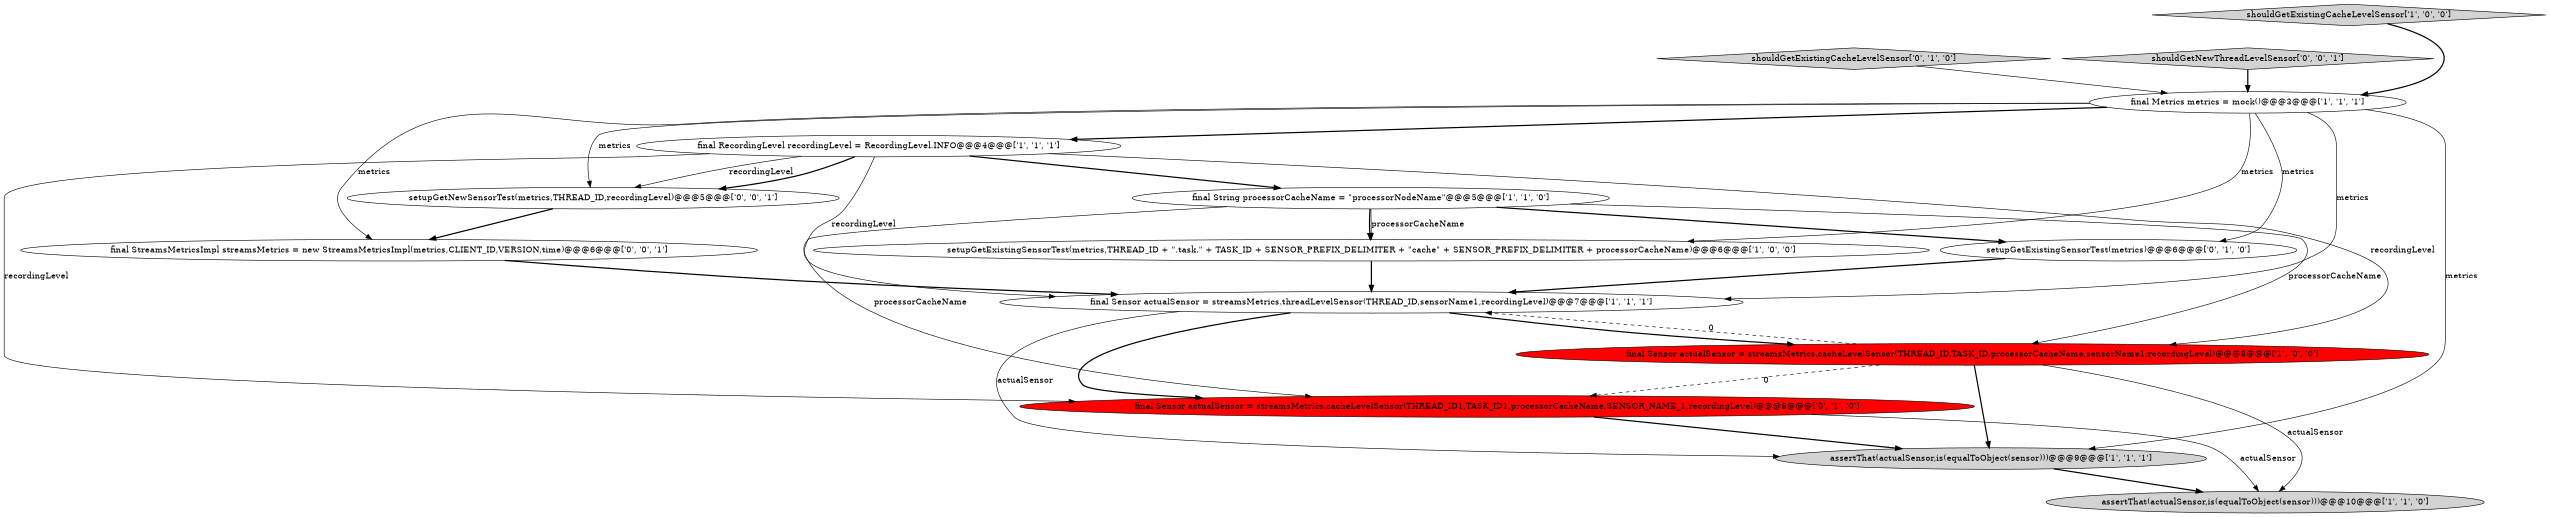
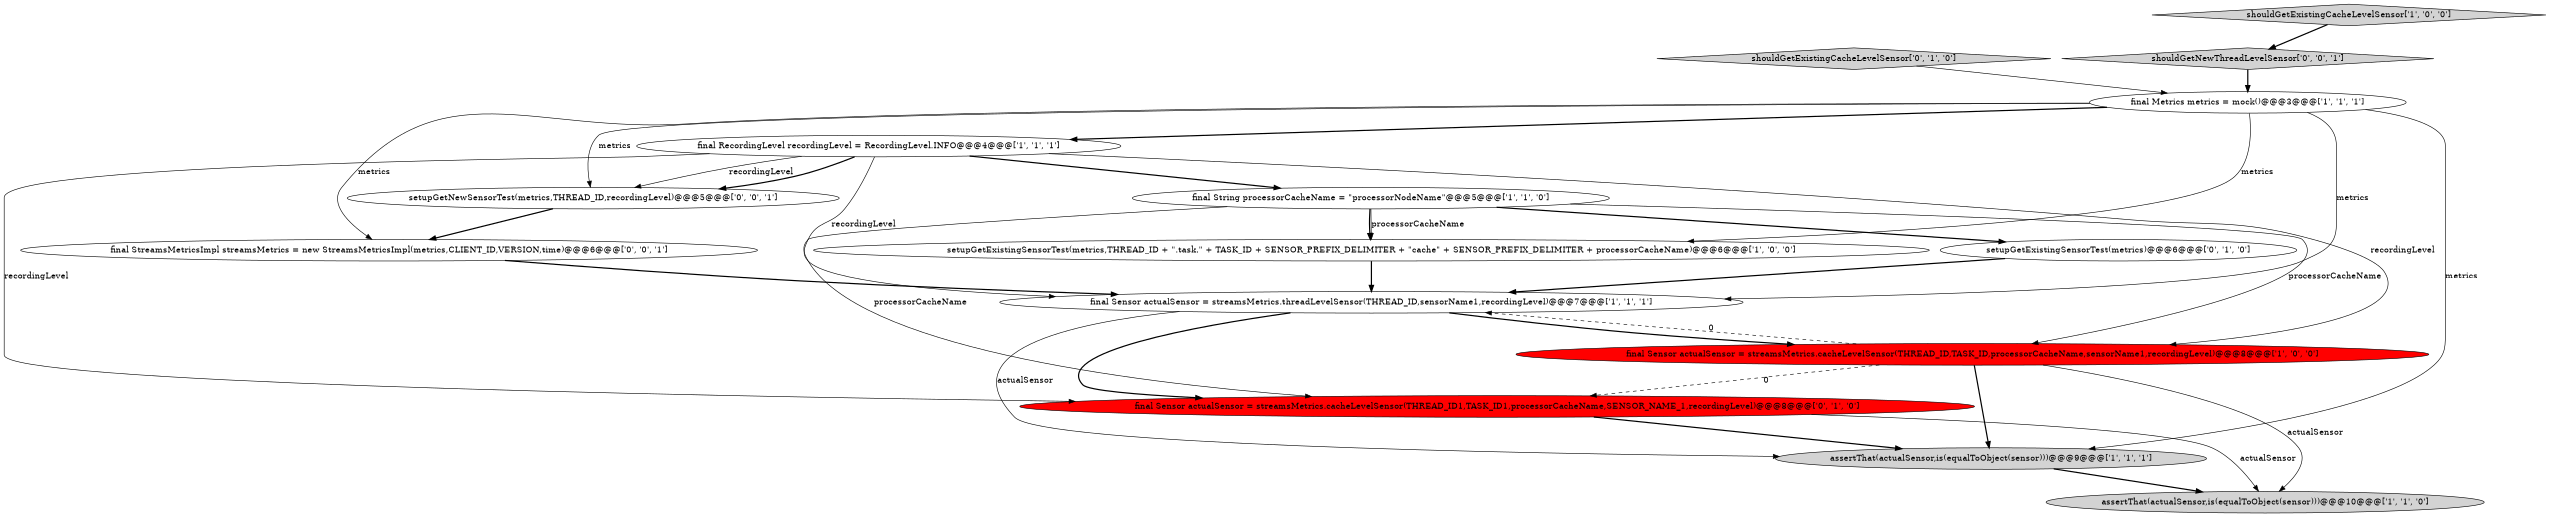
edge "shouldGetExistingCacheLevelSensor['1', '0', '0']" -> "final Metrics metrics = mock()@@@3@@@['1', '1', '1']": now "shouldGetExistingCacheLevelSensor['1', '0', '0']" -> "shouldGetNewThreadLevelSensor['0', '0', '1']"
edge "final Metrics metrics = mock()@@@3@@@['1', '1', '1']" -> "setupGetExistingSensorTest(metrics)@@@6@@@['0', '1', '0']": removed, label "metrics"
